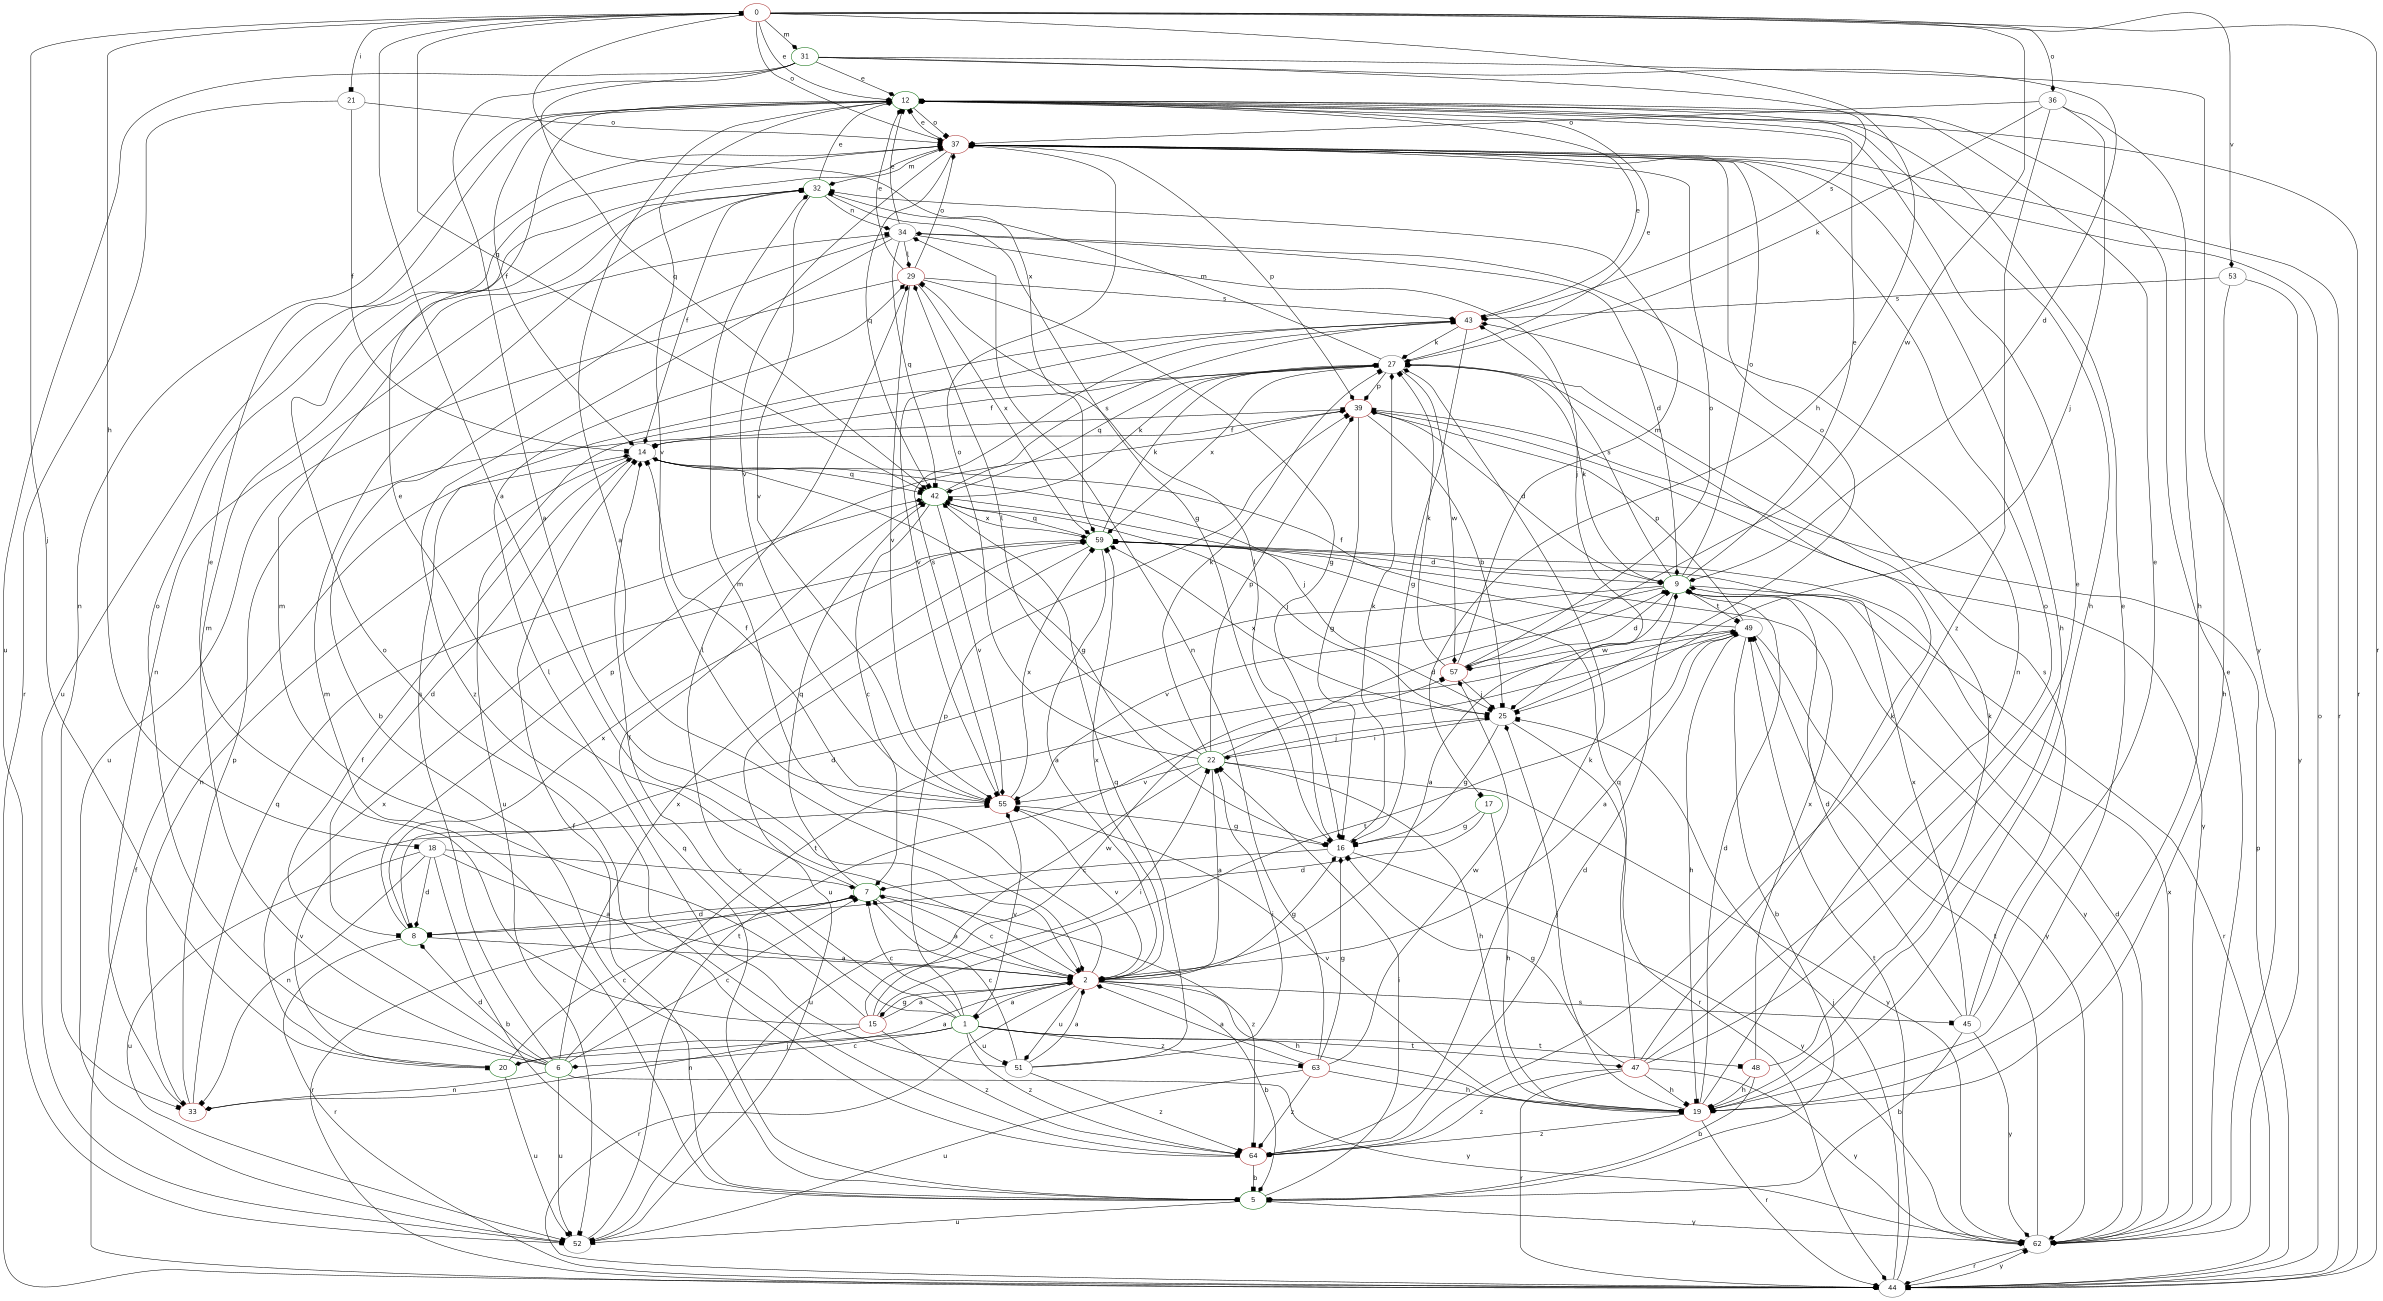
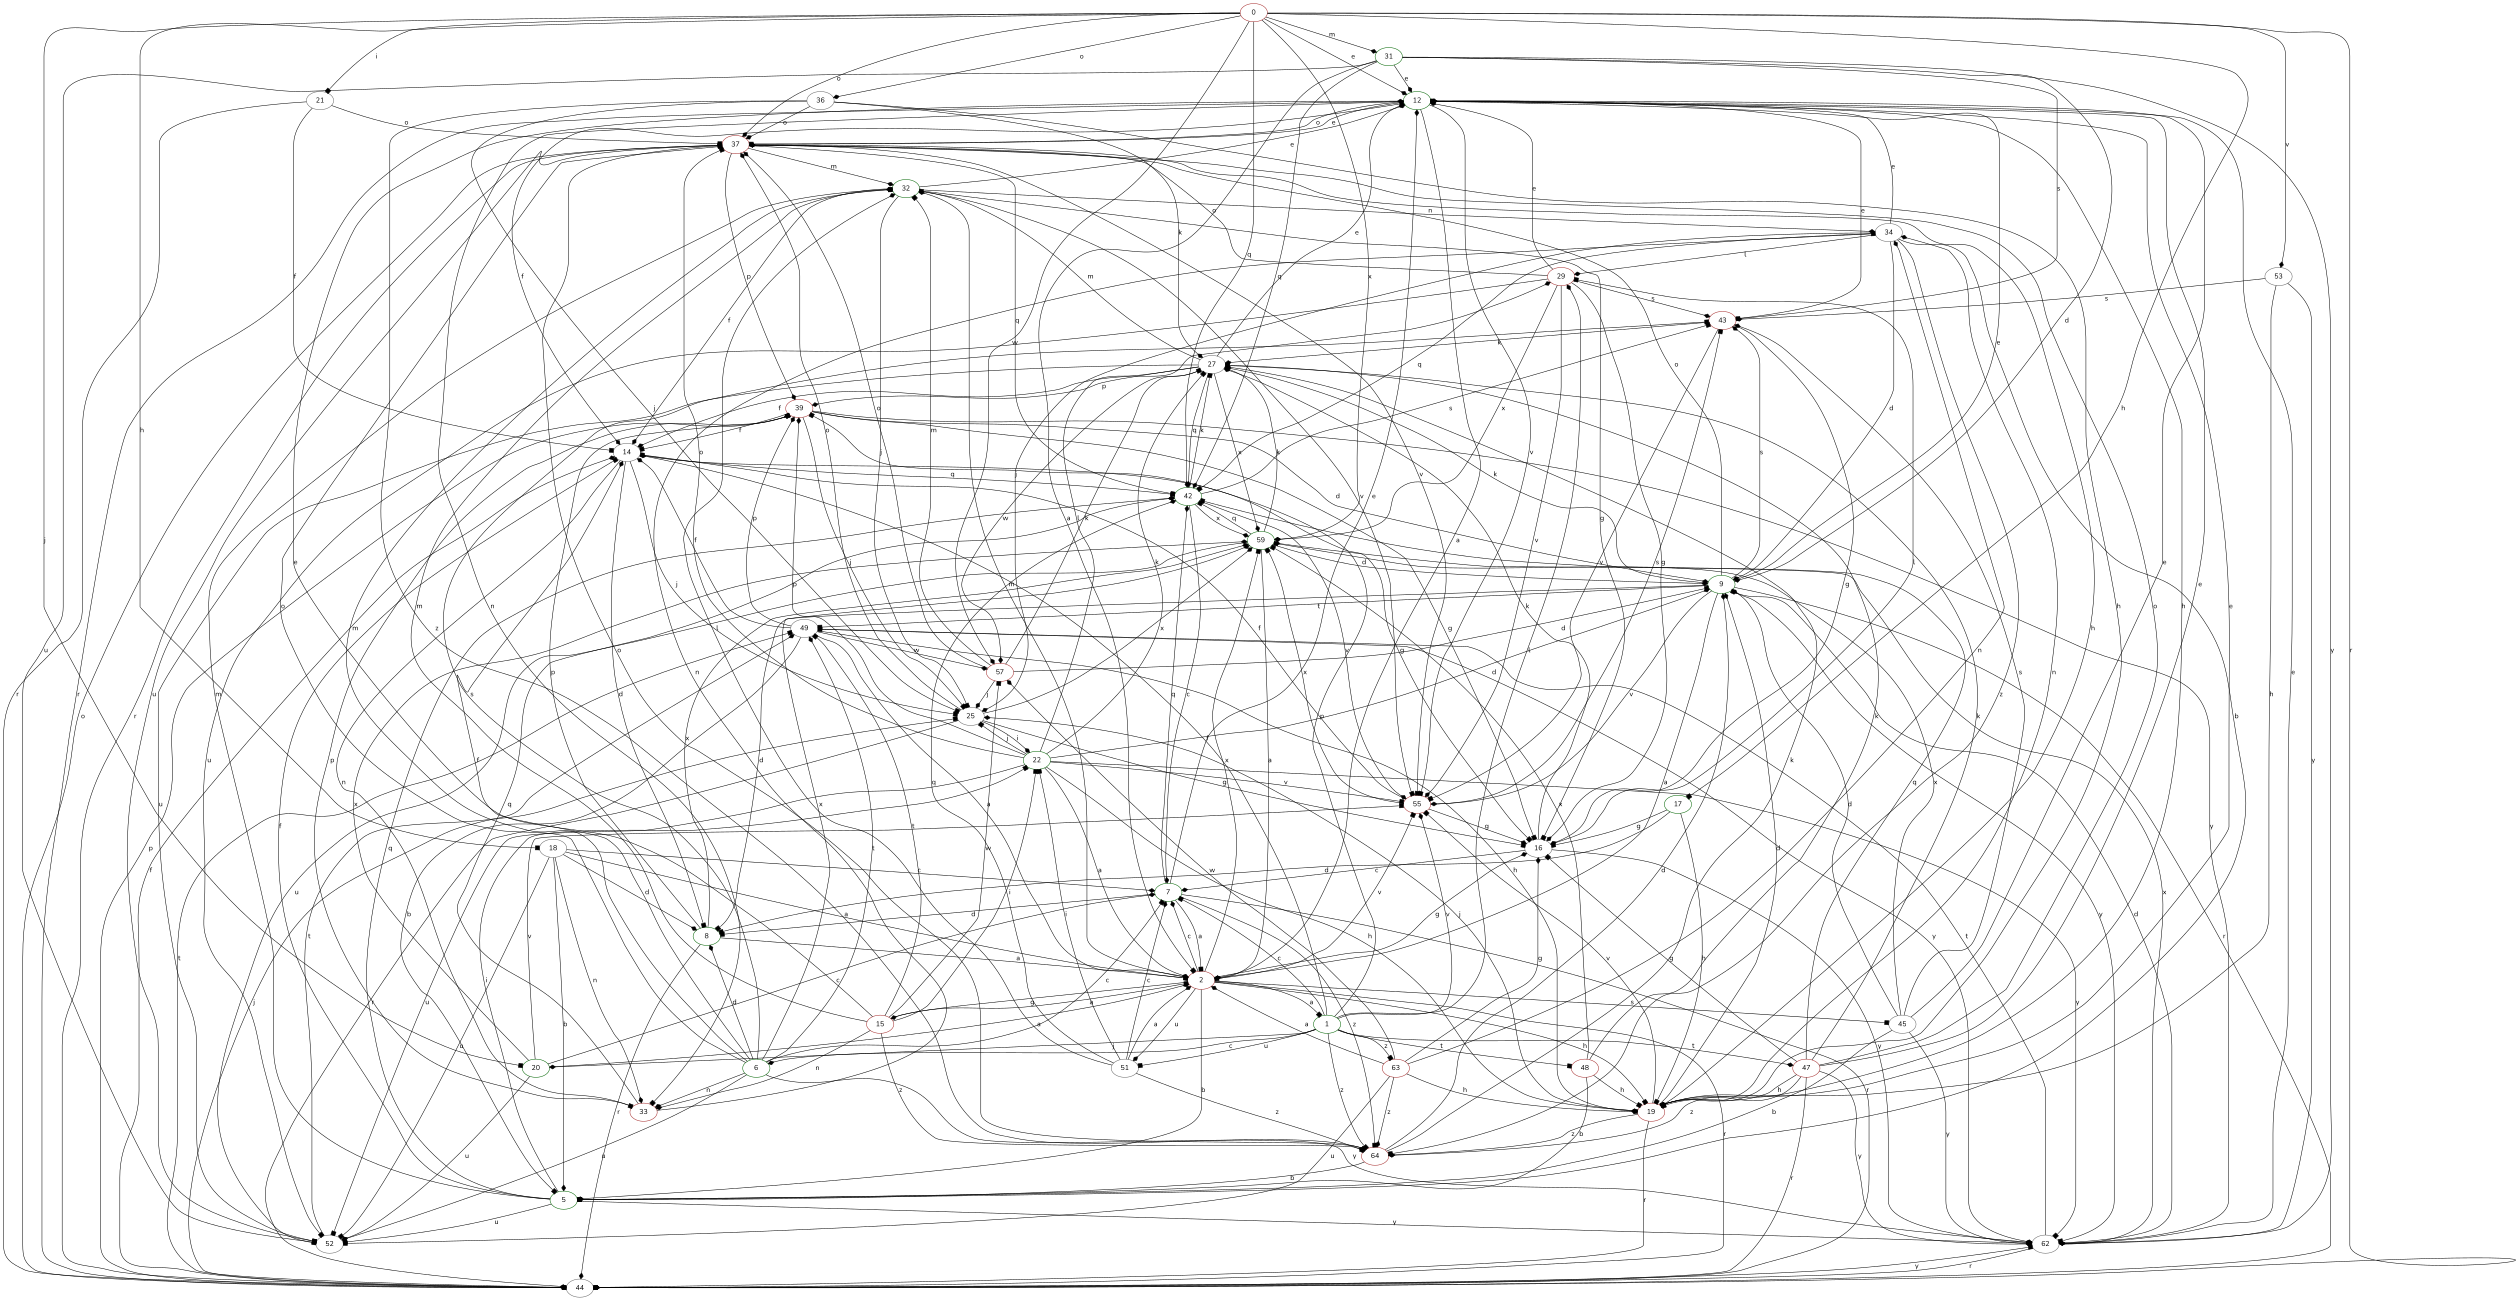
edge "2" -> "0": removed, label "a"
edge "39" -> "25": label "b" -> "j"
edge "42" -> "25": now "32" -> "25"
edge "51" -> "29": now "51" -> "32"
edge "18" -> "33": arrowhead box -> diamond
